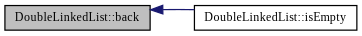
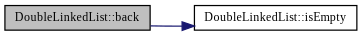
edge "DoubleLinkedList::isEmpty" -> "DoubleLinkedList::back": reversed
